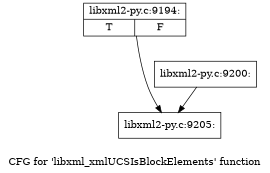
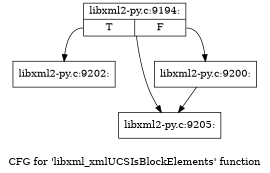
edge "libxml2-py.c:9194:" -> "libxml2-py.c:9200:": added
node "libxml2-py.c:9202:": added
